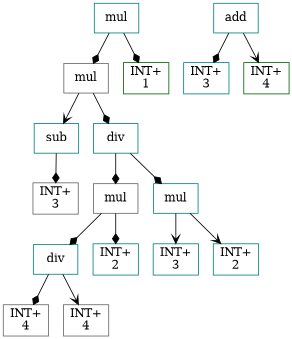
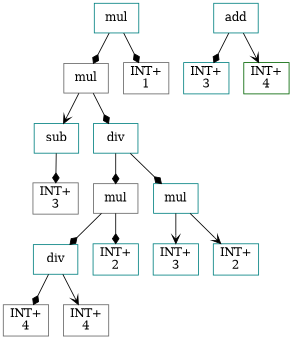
node "INT+ 1": color darkgreen -> gray40
